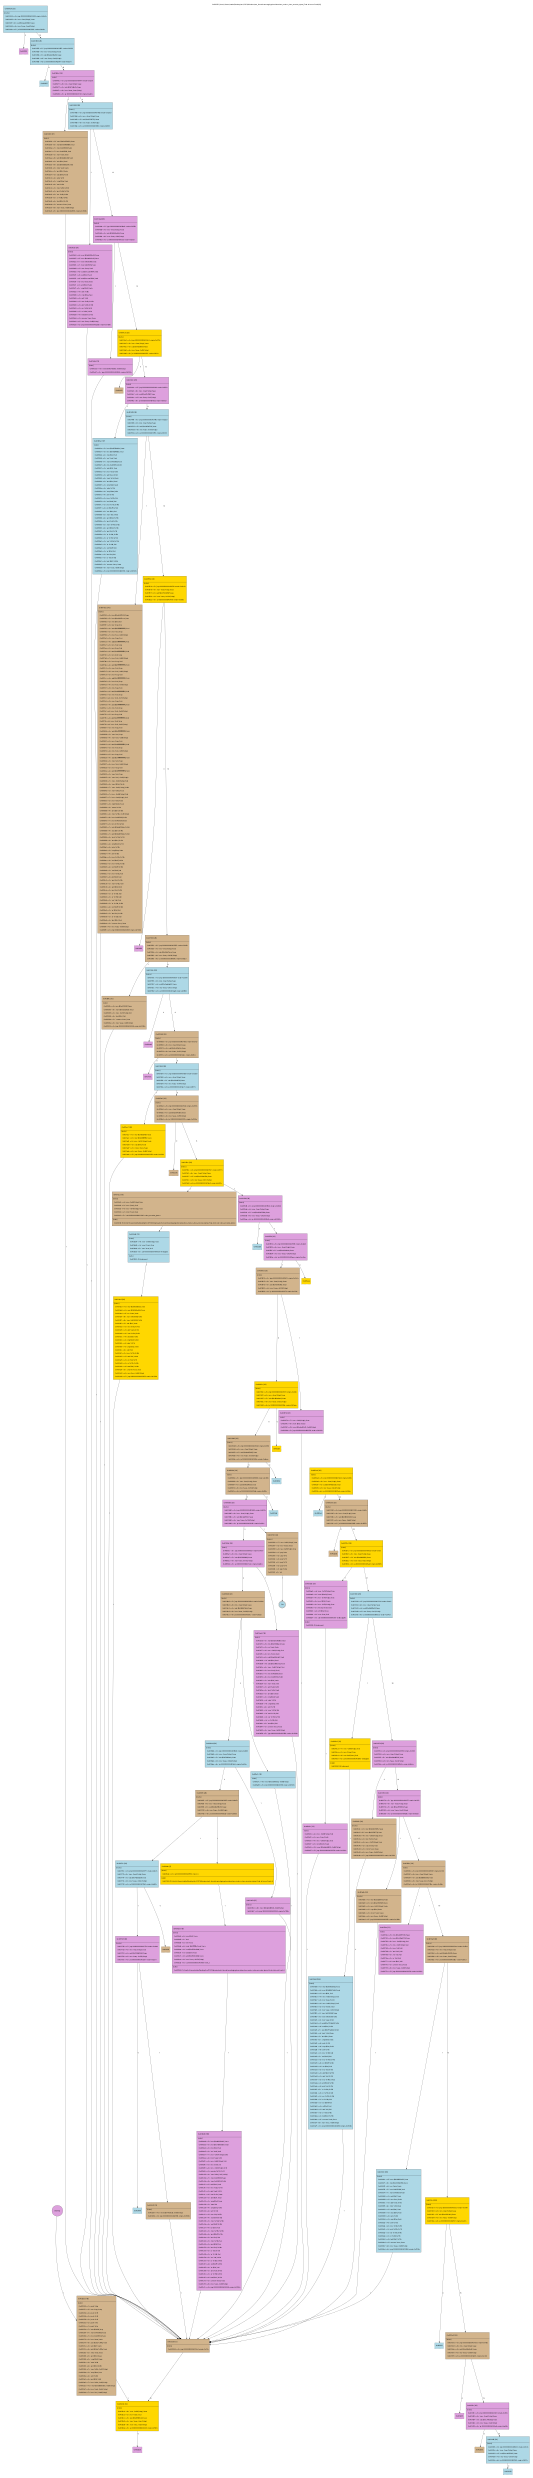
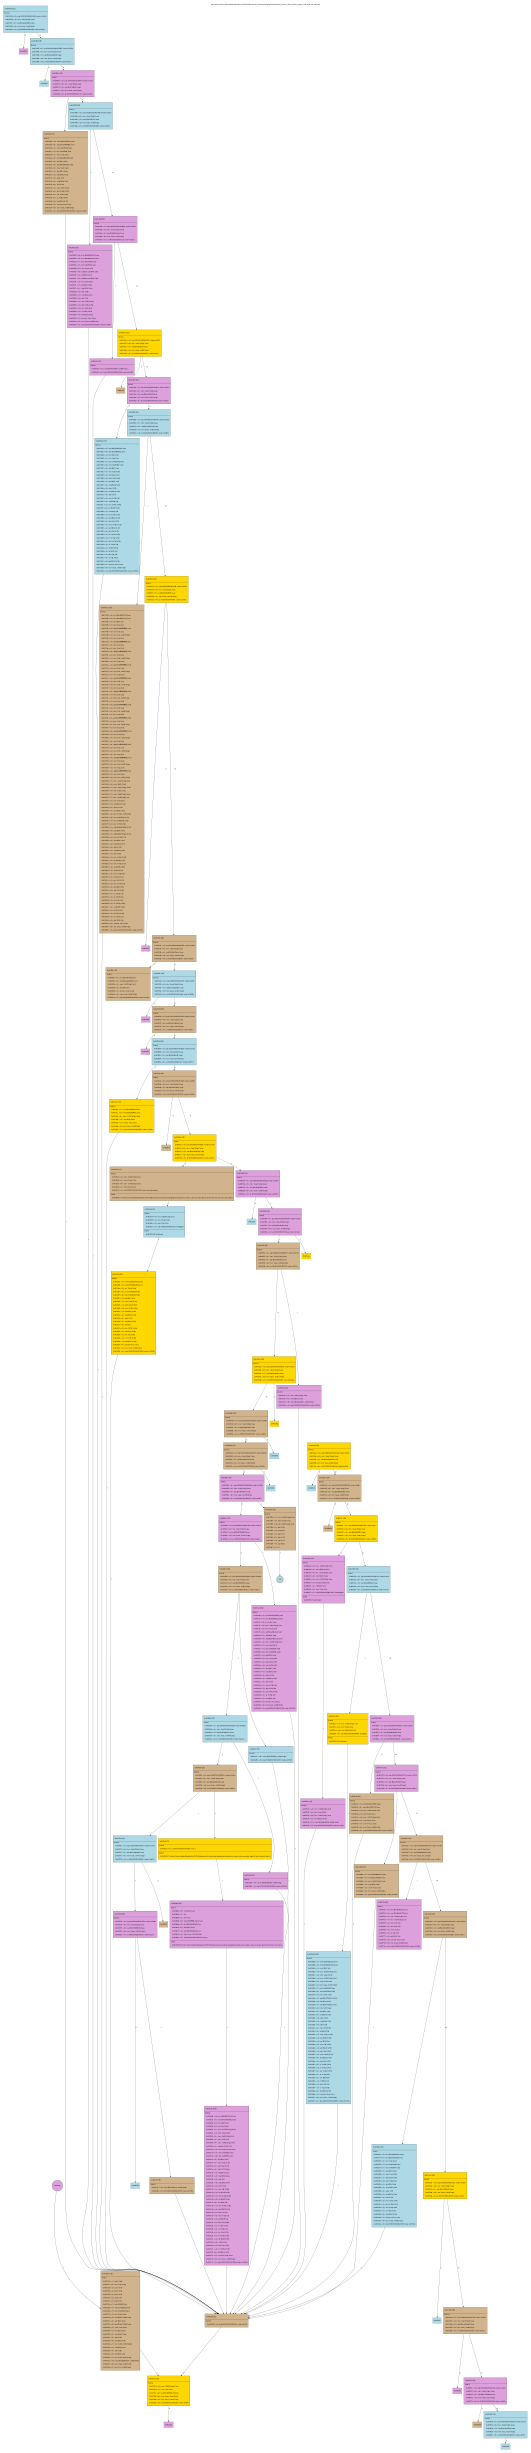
edge "0x4018fb [30]" -> "0x402358 [5]": removed, label "1"
